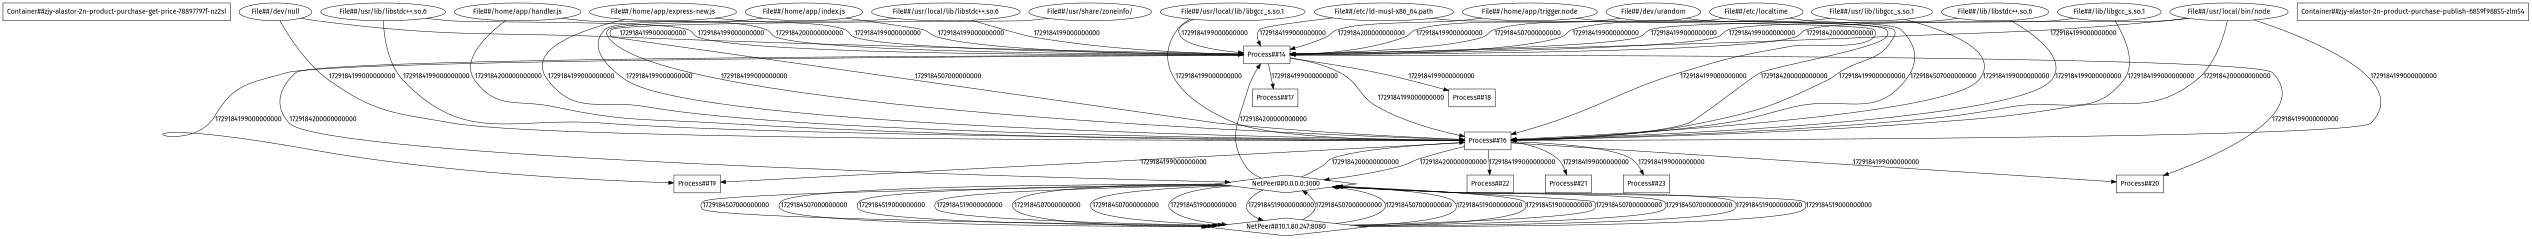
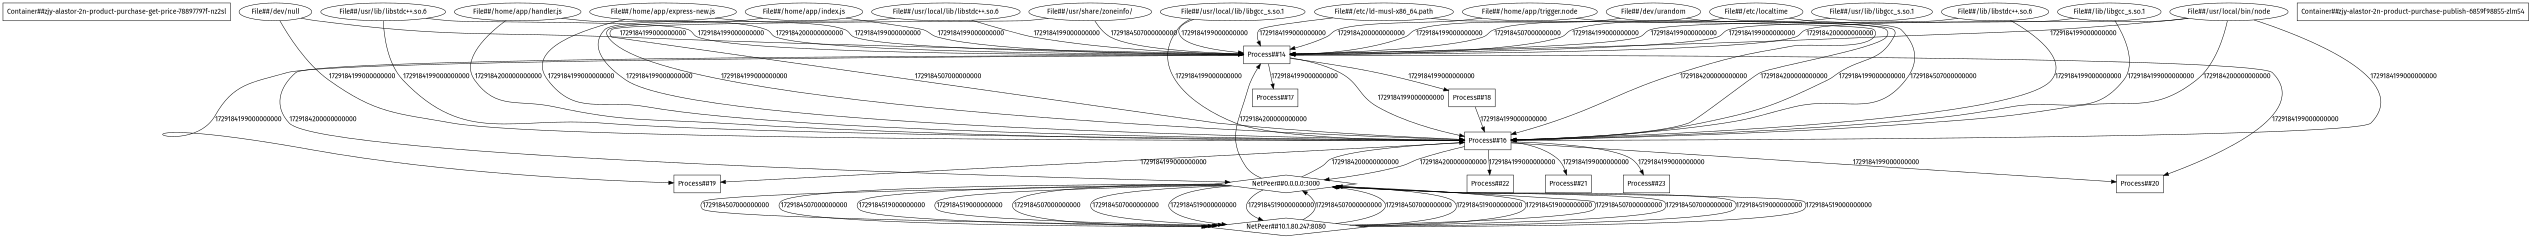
edge "File##/usr/share/zoneinfo/" -> "Process##14": added, label "1729184507000000000"
edge "File##/etc/ld-musl-x86_64.path" -> "Process##16": label "1729184199000000000" -> "1729184200000000000"
edge "File##/usr/lib/libgcc_s.so.1" -> "Process##16": now "Process##18" -> "Process##16"
